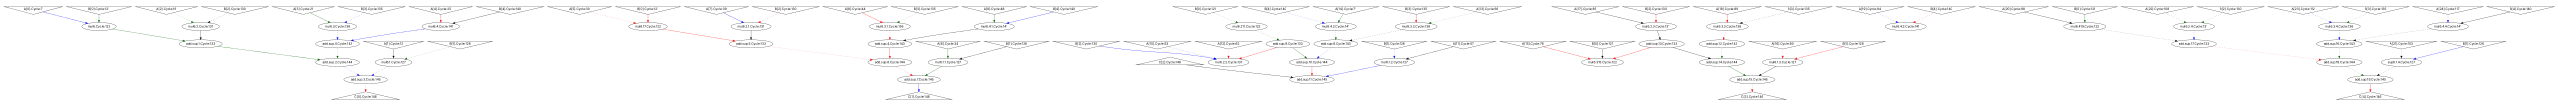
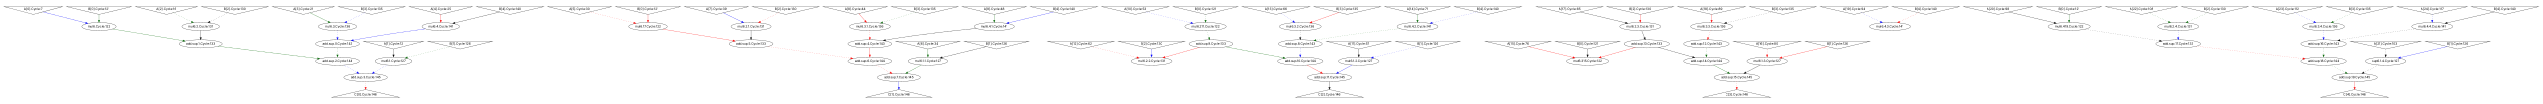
edge "A[13].Cycle:66" -> "mul6.3.2.Cycle:136": color darkgreen -> blue
edge "A[10].Cycle:53" -> "mul6.2.2.Cycle:131": now "A[10].Cycle:53" -> "mul6.211.Cycle:122"
edge "C[2].Cycle:146" -> "add.sup.11.Cycle:145": reversed
